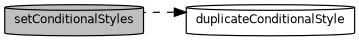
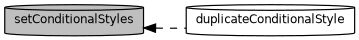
edge "setConditionalStyles" -> "duplicateConditionalStyle": reversed
